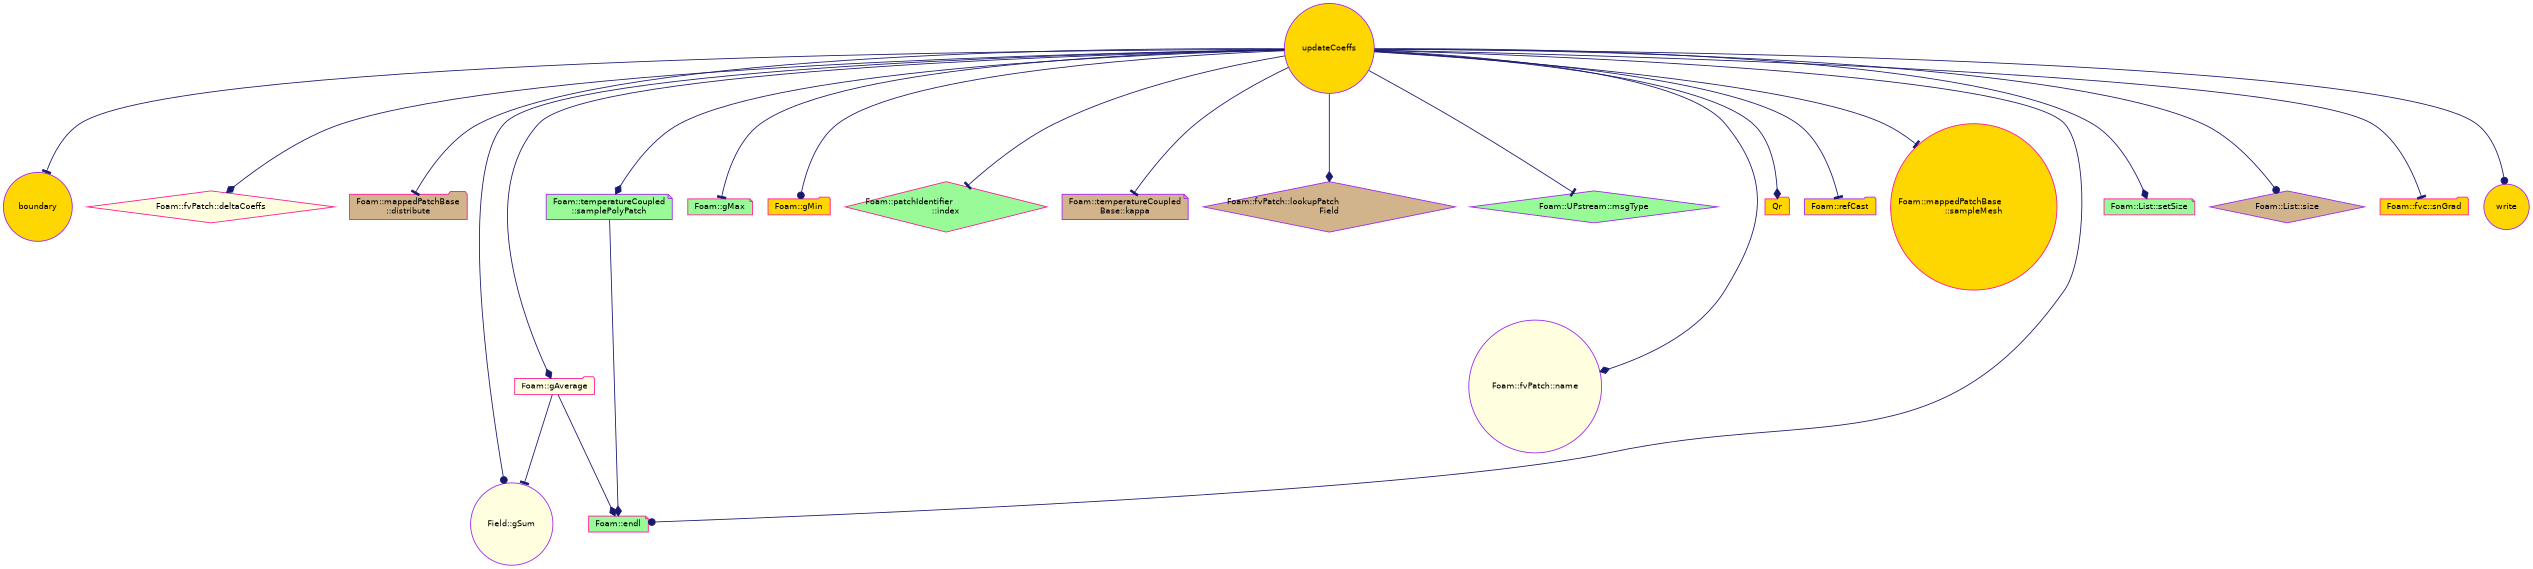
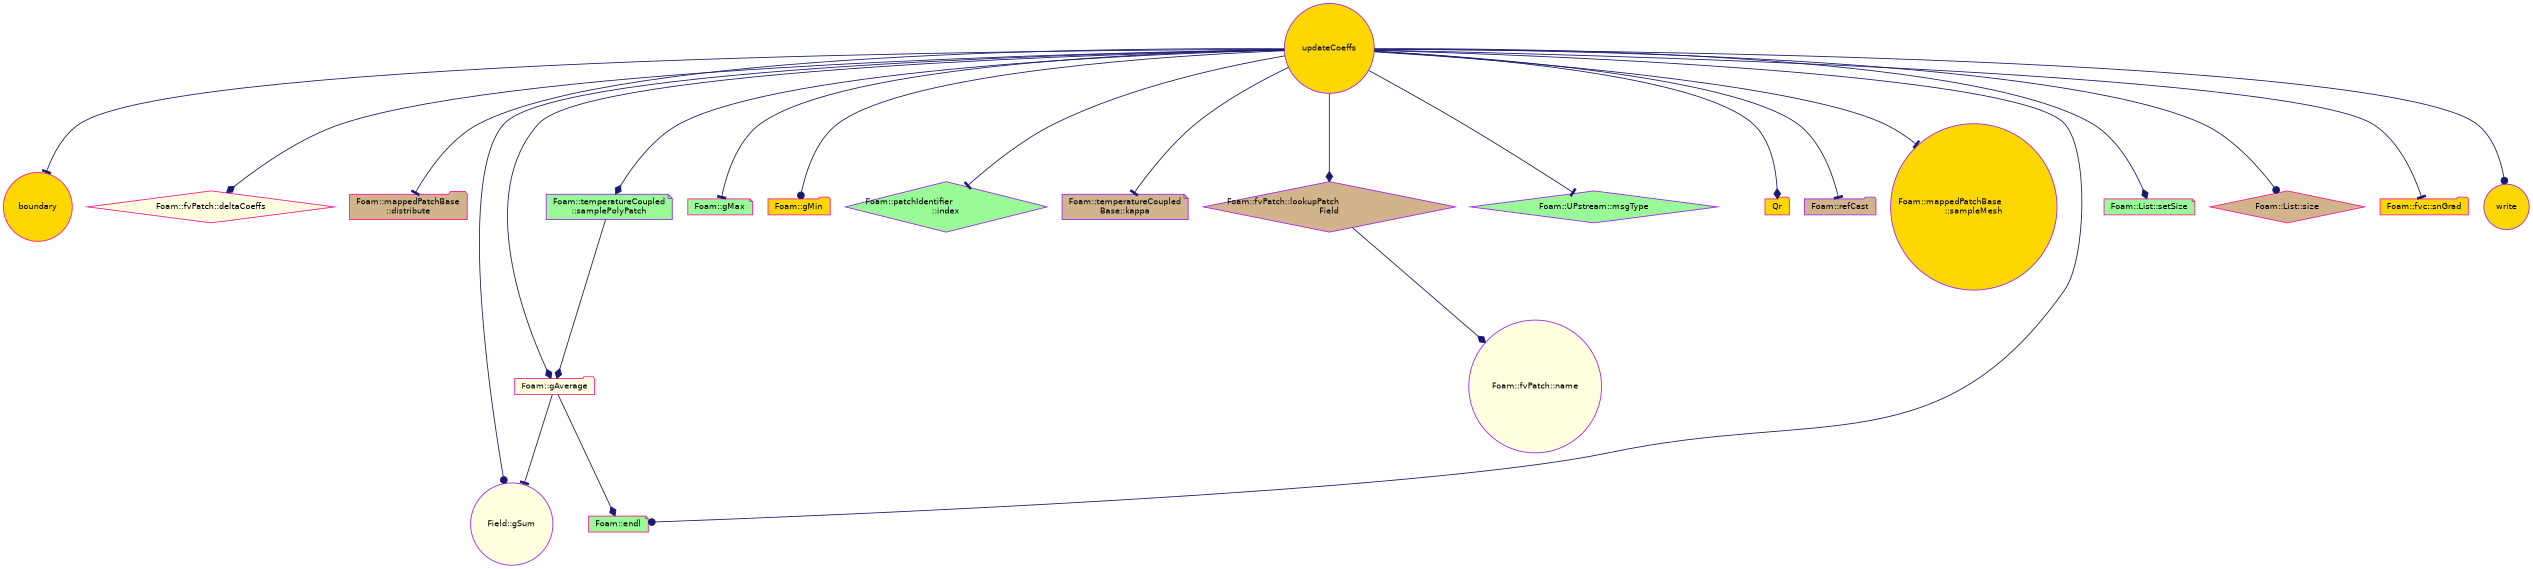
edge "updateCoeffs" -> "Foam::fvPatch::name": now "Foam::fvPatch::lookupPatch Field" -> "Foam::fvPatch::name"
node "boundary": color purple -> deeppink
node "Foam::patchIdentifier ::index": color deeppink -> purple
node "Foam::refCast": fillcolor gold -> tan
node "Foam::mappedPatchBase ::sampleMesh": color deeppink -> purple
node "Foam::List::size": color purple -> deeppink
edge "Foam::temperatureCoupled ::samplePolyPatch" -> "Foam::endl": now "Foam::temperatureCoupled ::samplePolyPatch" -> "Foam::gAverage"
